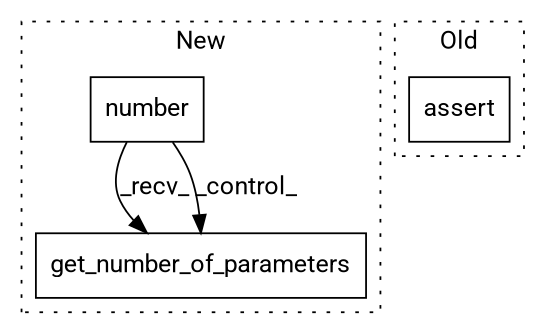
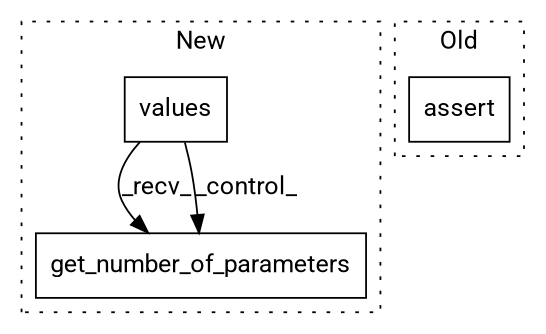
node "number": label "number" -> "values"
